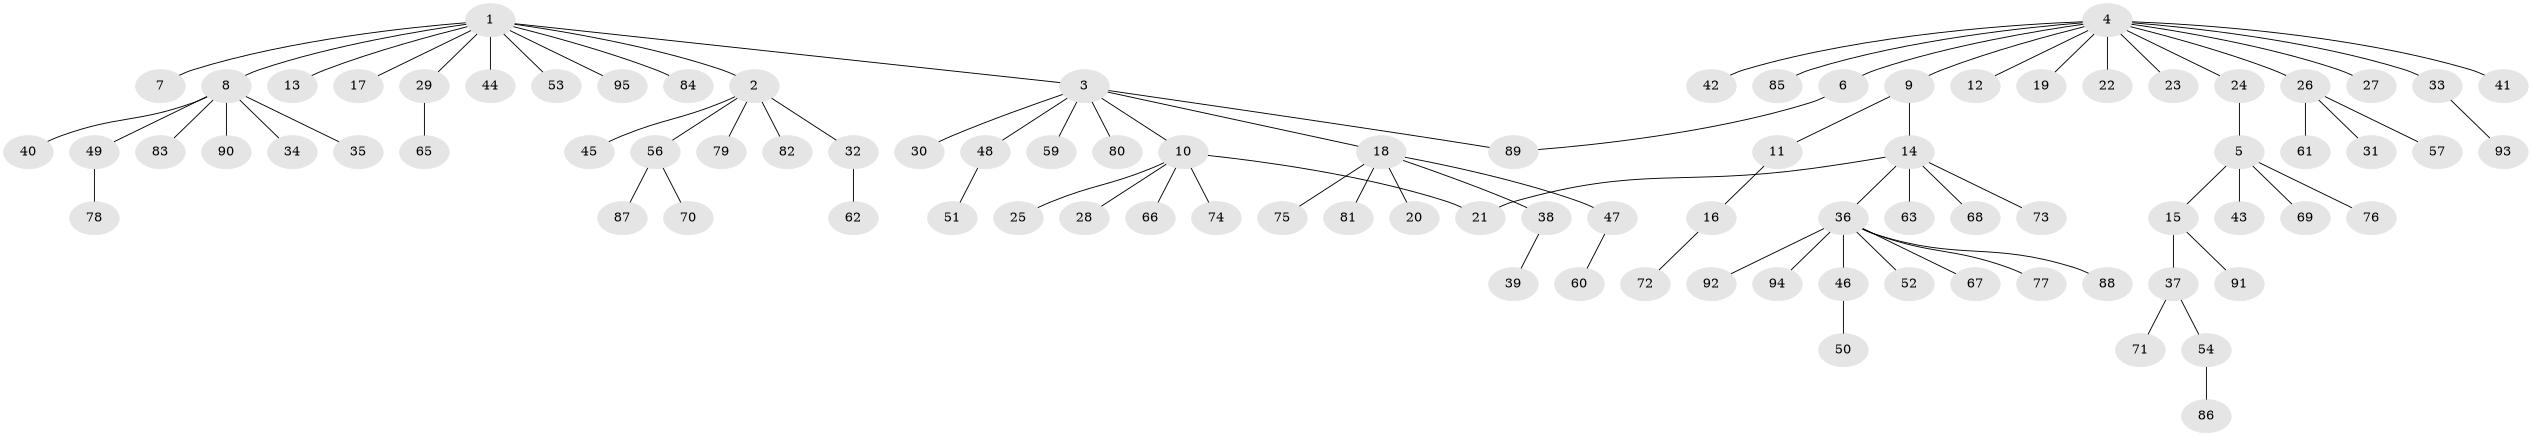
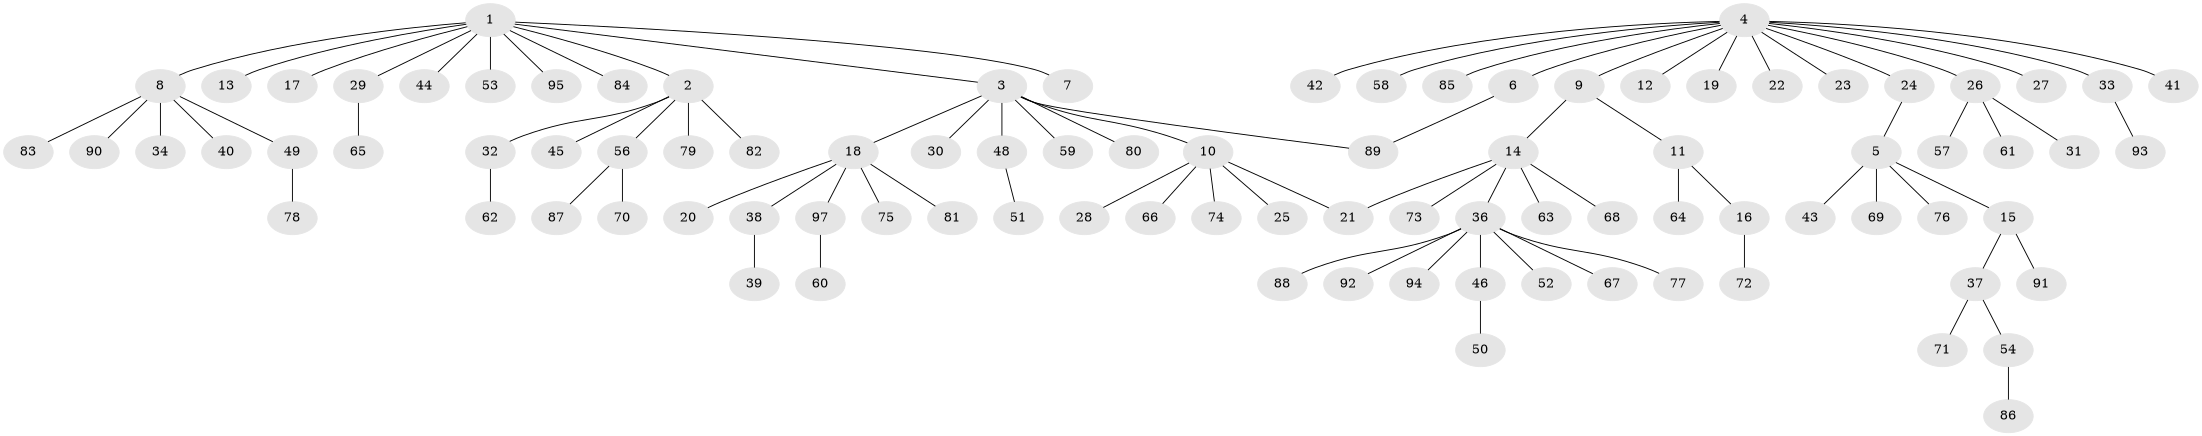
node "58": added
node "35": removed
node "47": label "47" -> "97"
node "64": added
